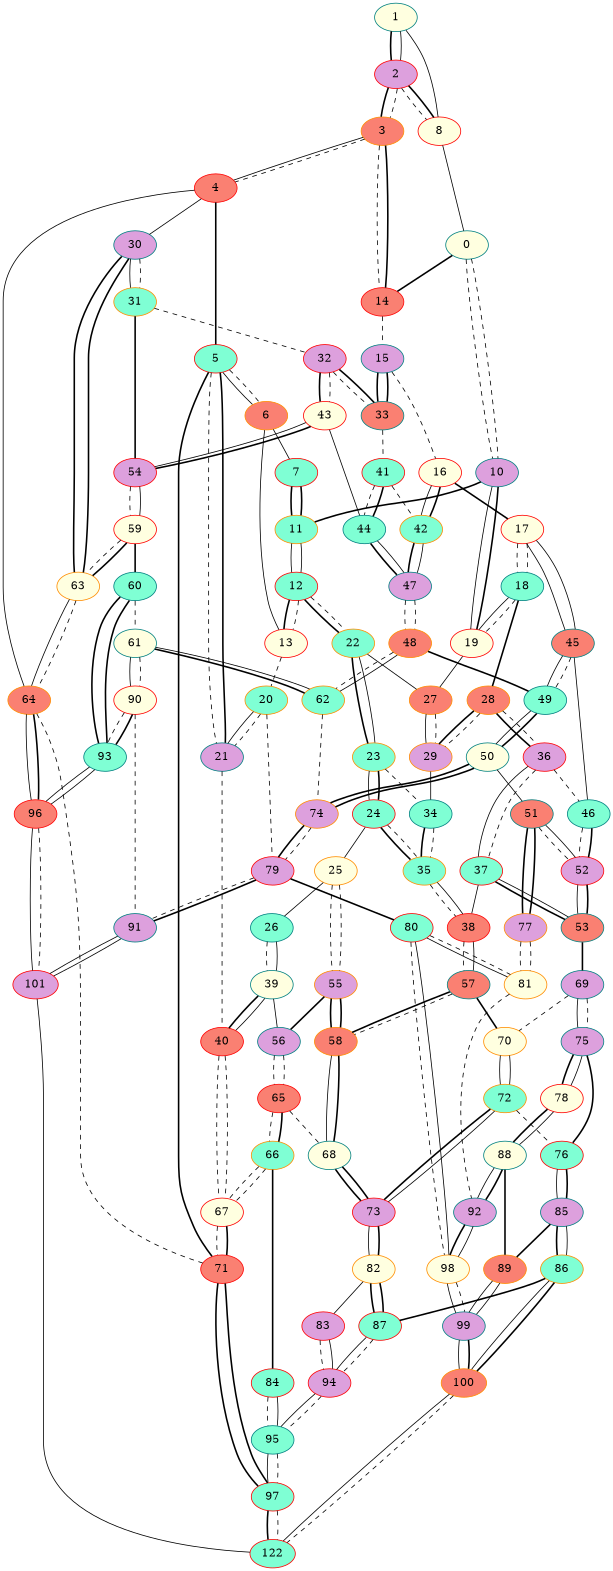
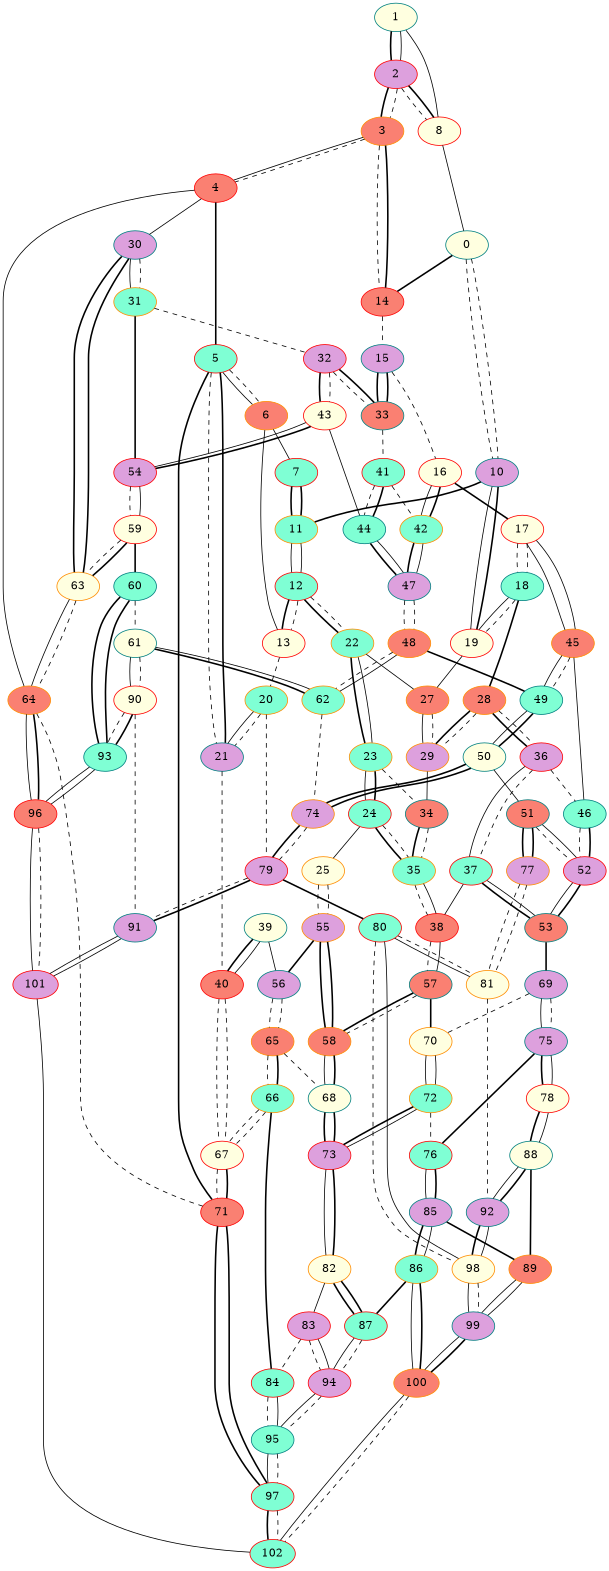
node "45": color teal -> darkorange
node "34": fillcolor aquamarine -> salmon
node "26": removed
node "65": color red -> darkorange
edge "83" -- "84": added
node "122": label "122" -> "102"
